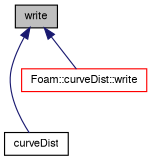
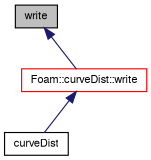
edge "curveDist" -> "write": now "curveDist" -> "Foam::curveDist::write"
